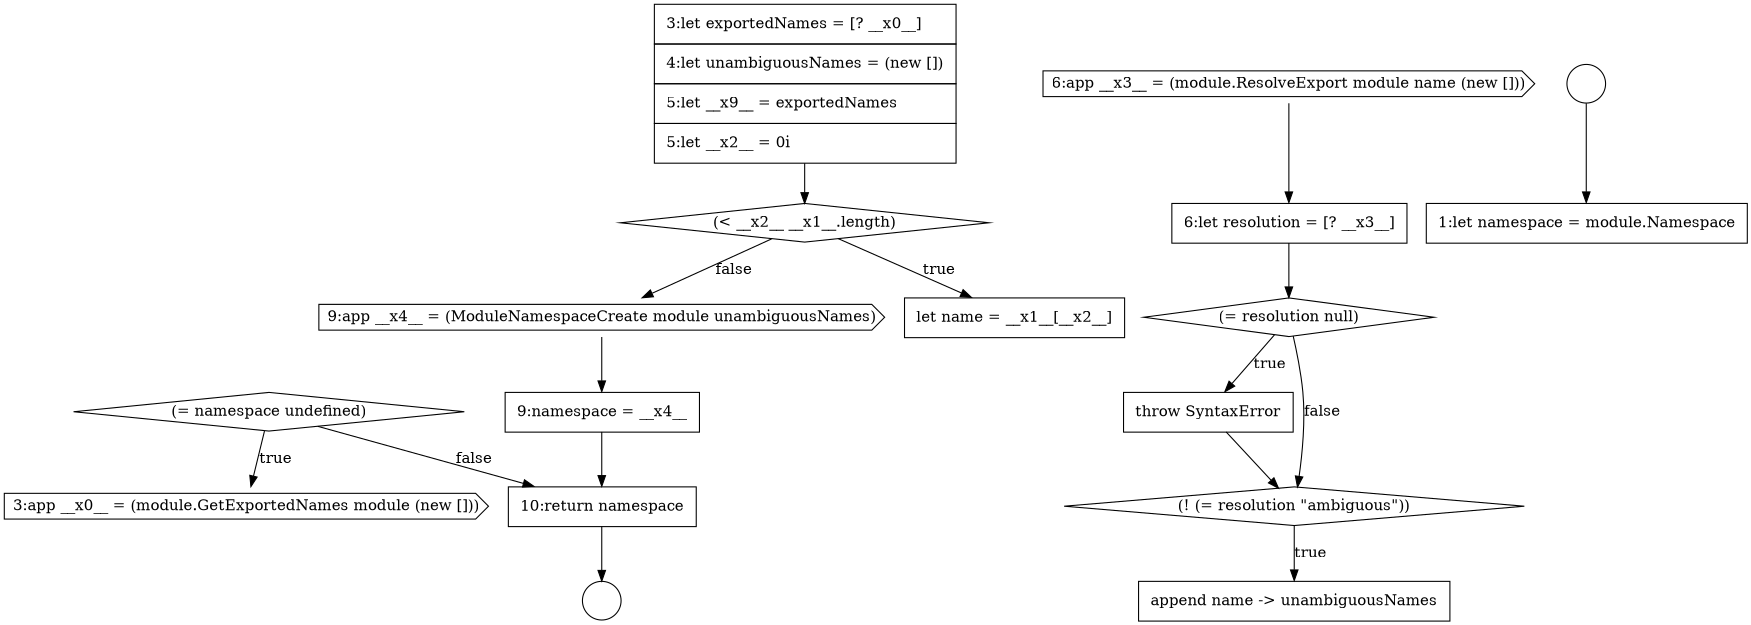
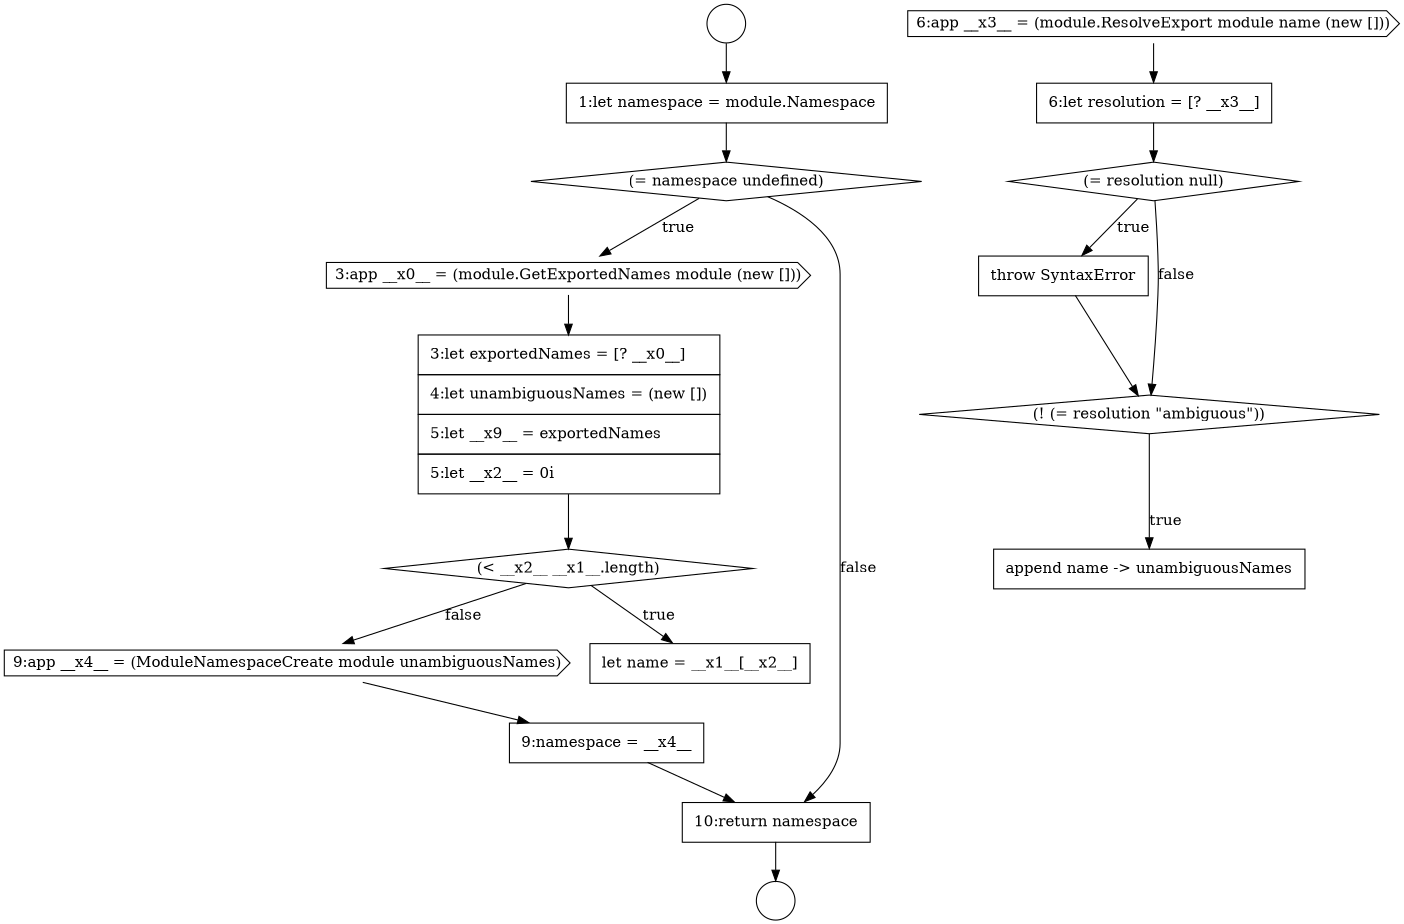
edge "1:let namespace = module.Namespace" -> "(= namespace undefined)": added
edge "3:app __x0__ = (module.GetExportedNames module (new []))" -> "3:let exportedNames = [? __x0__]": added
